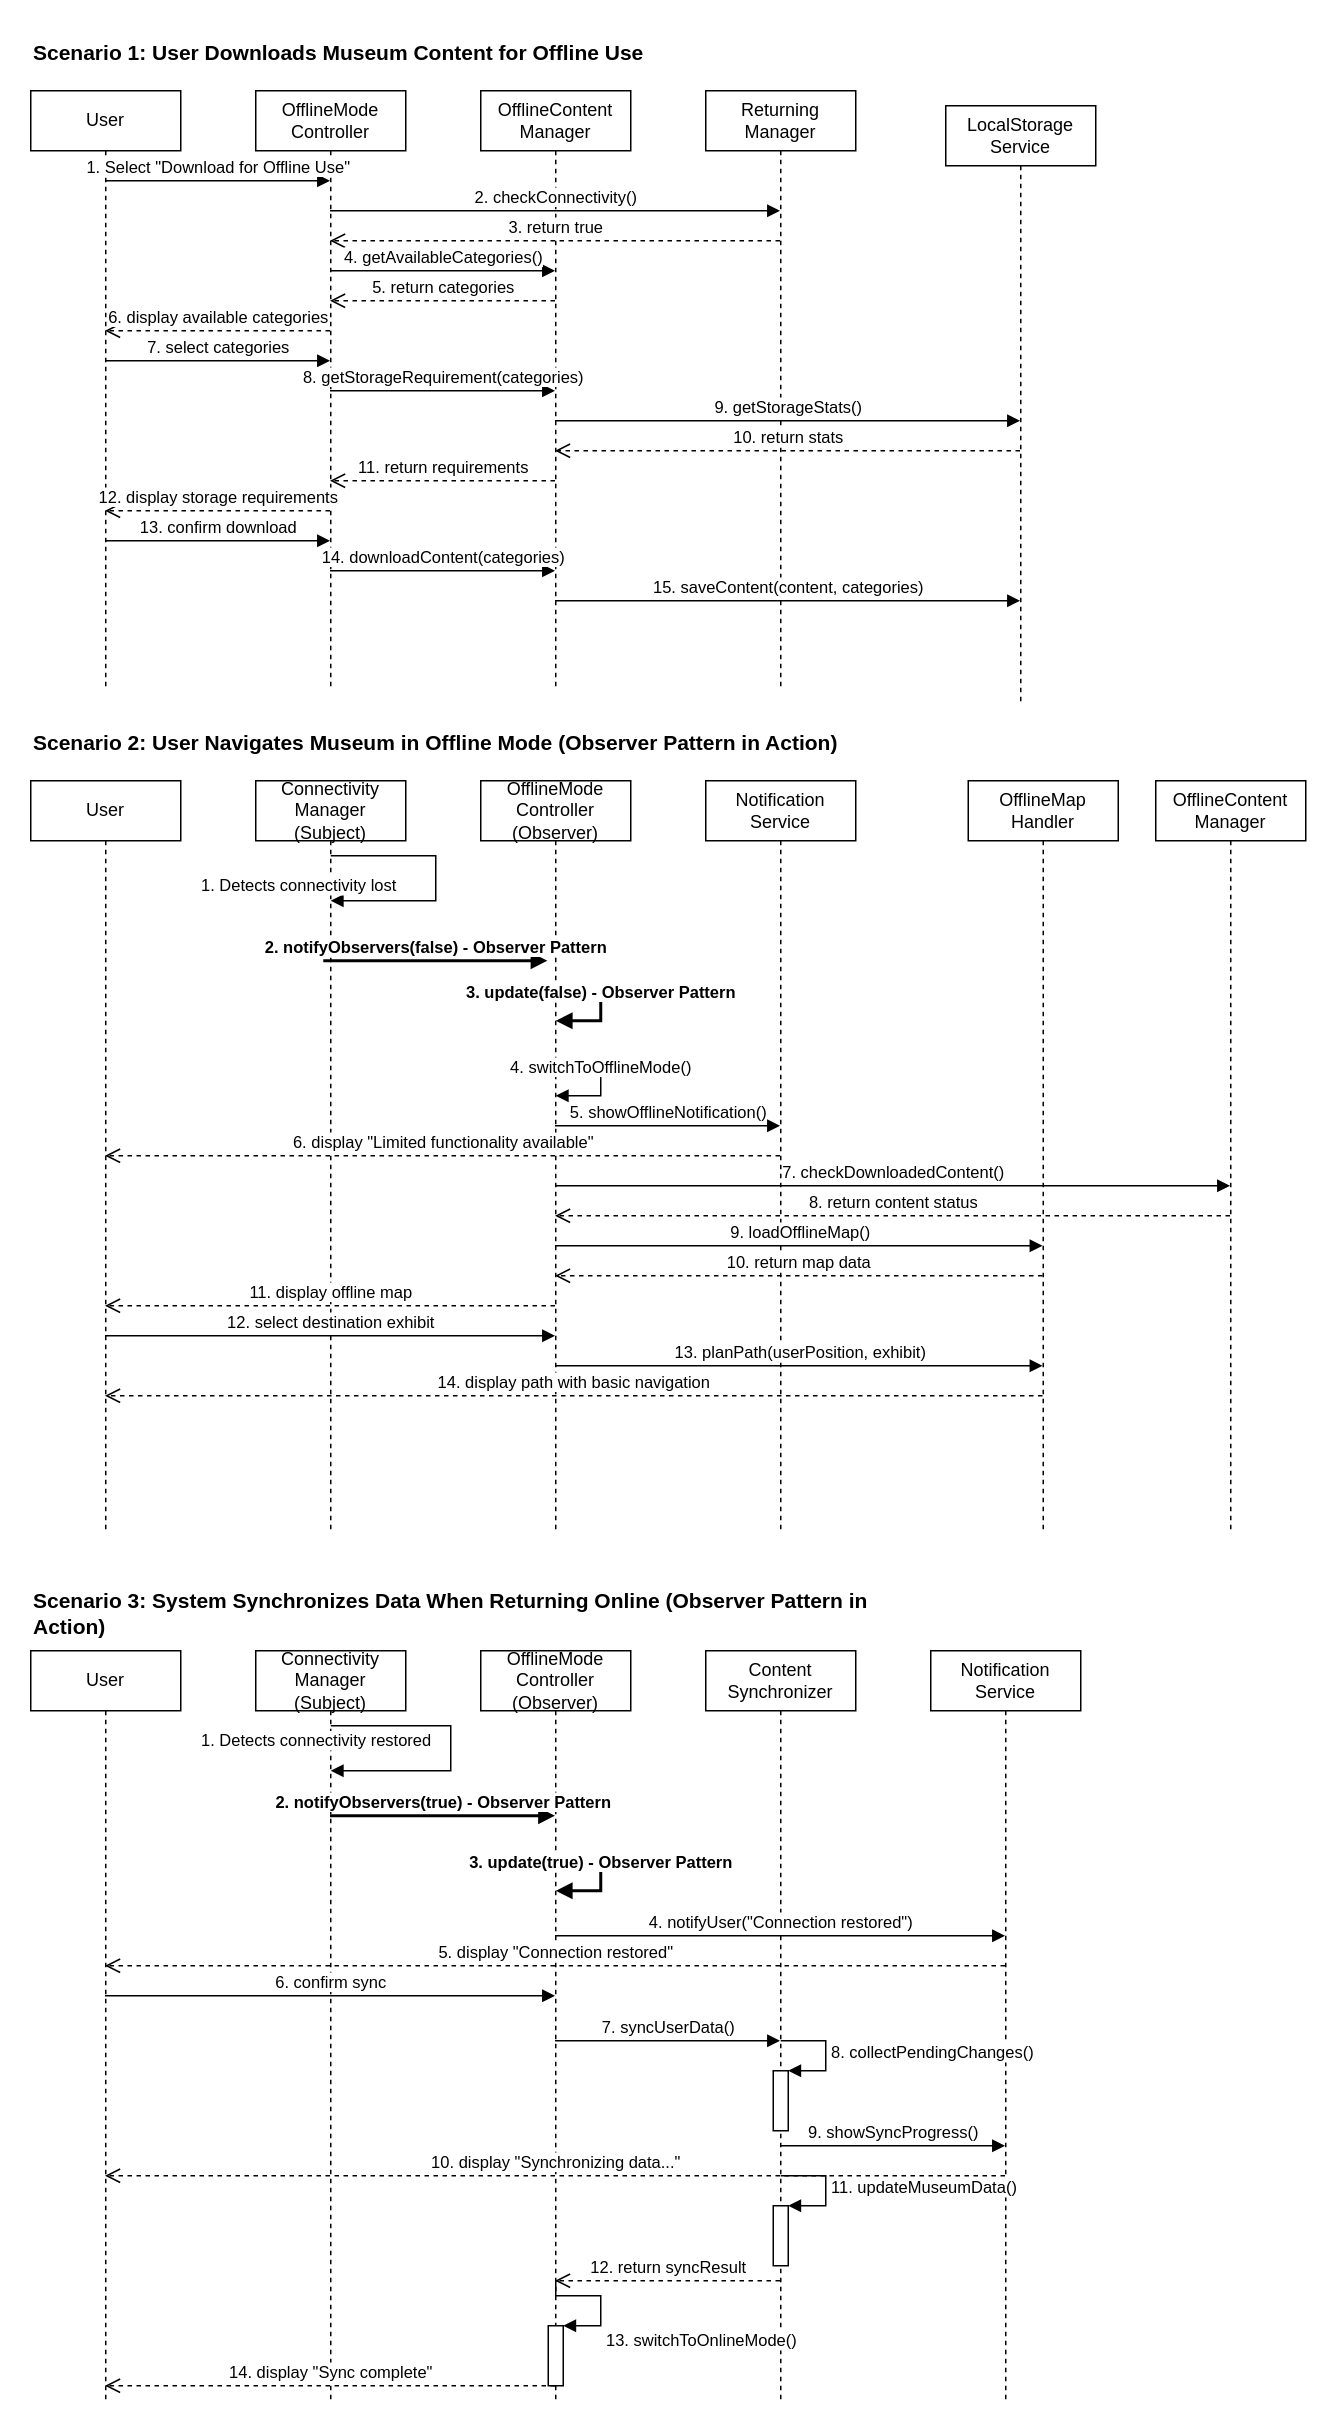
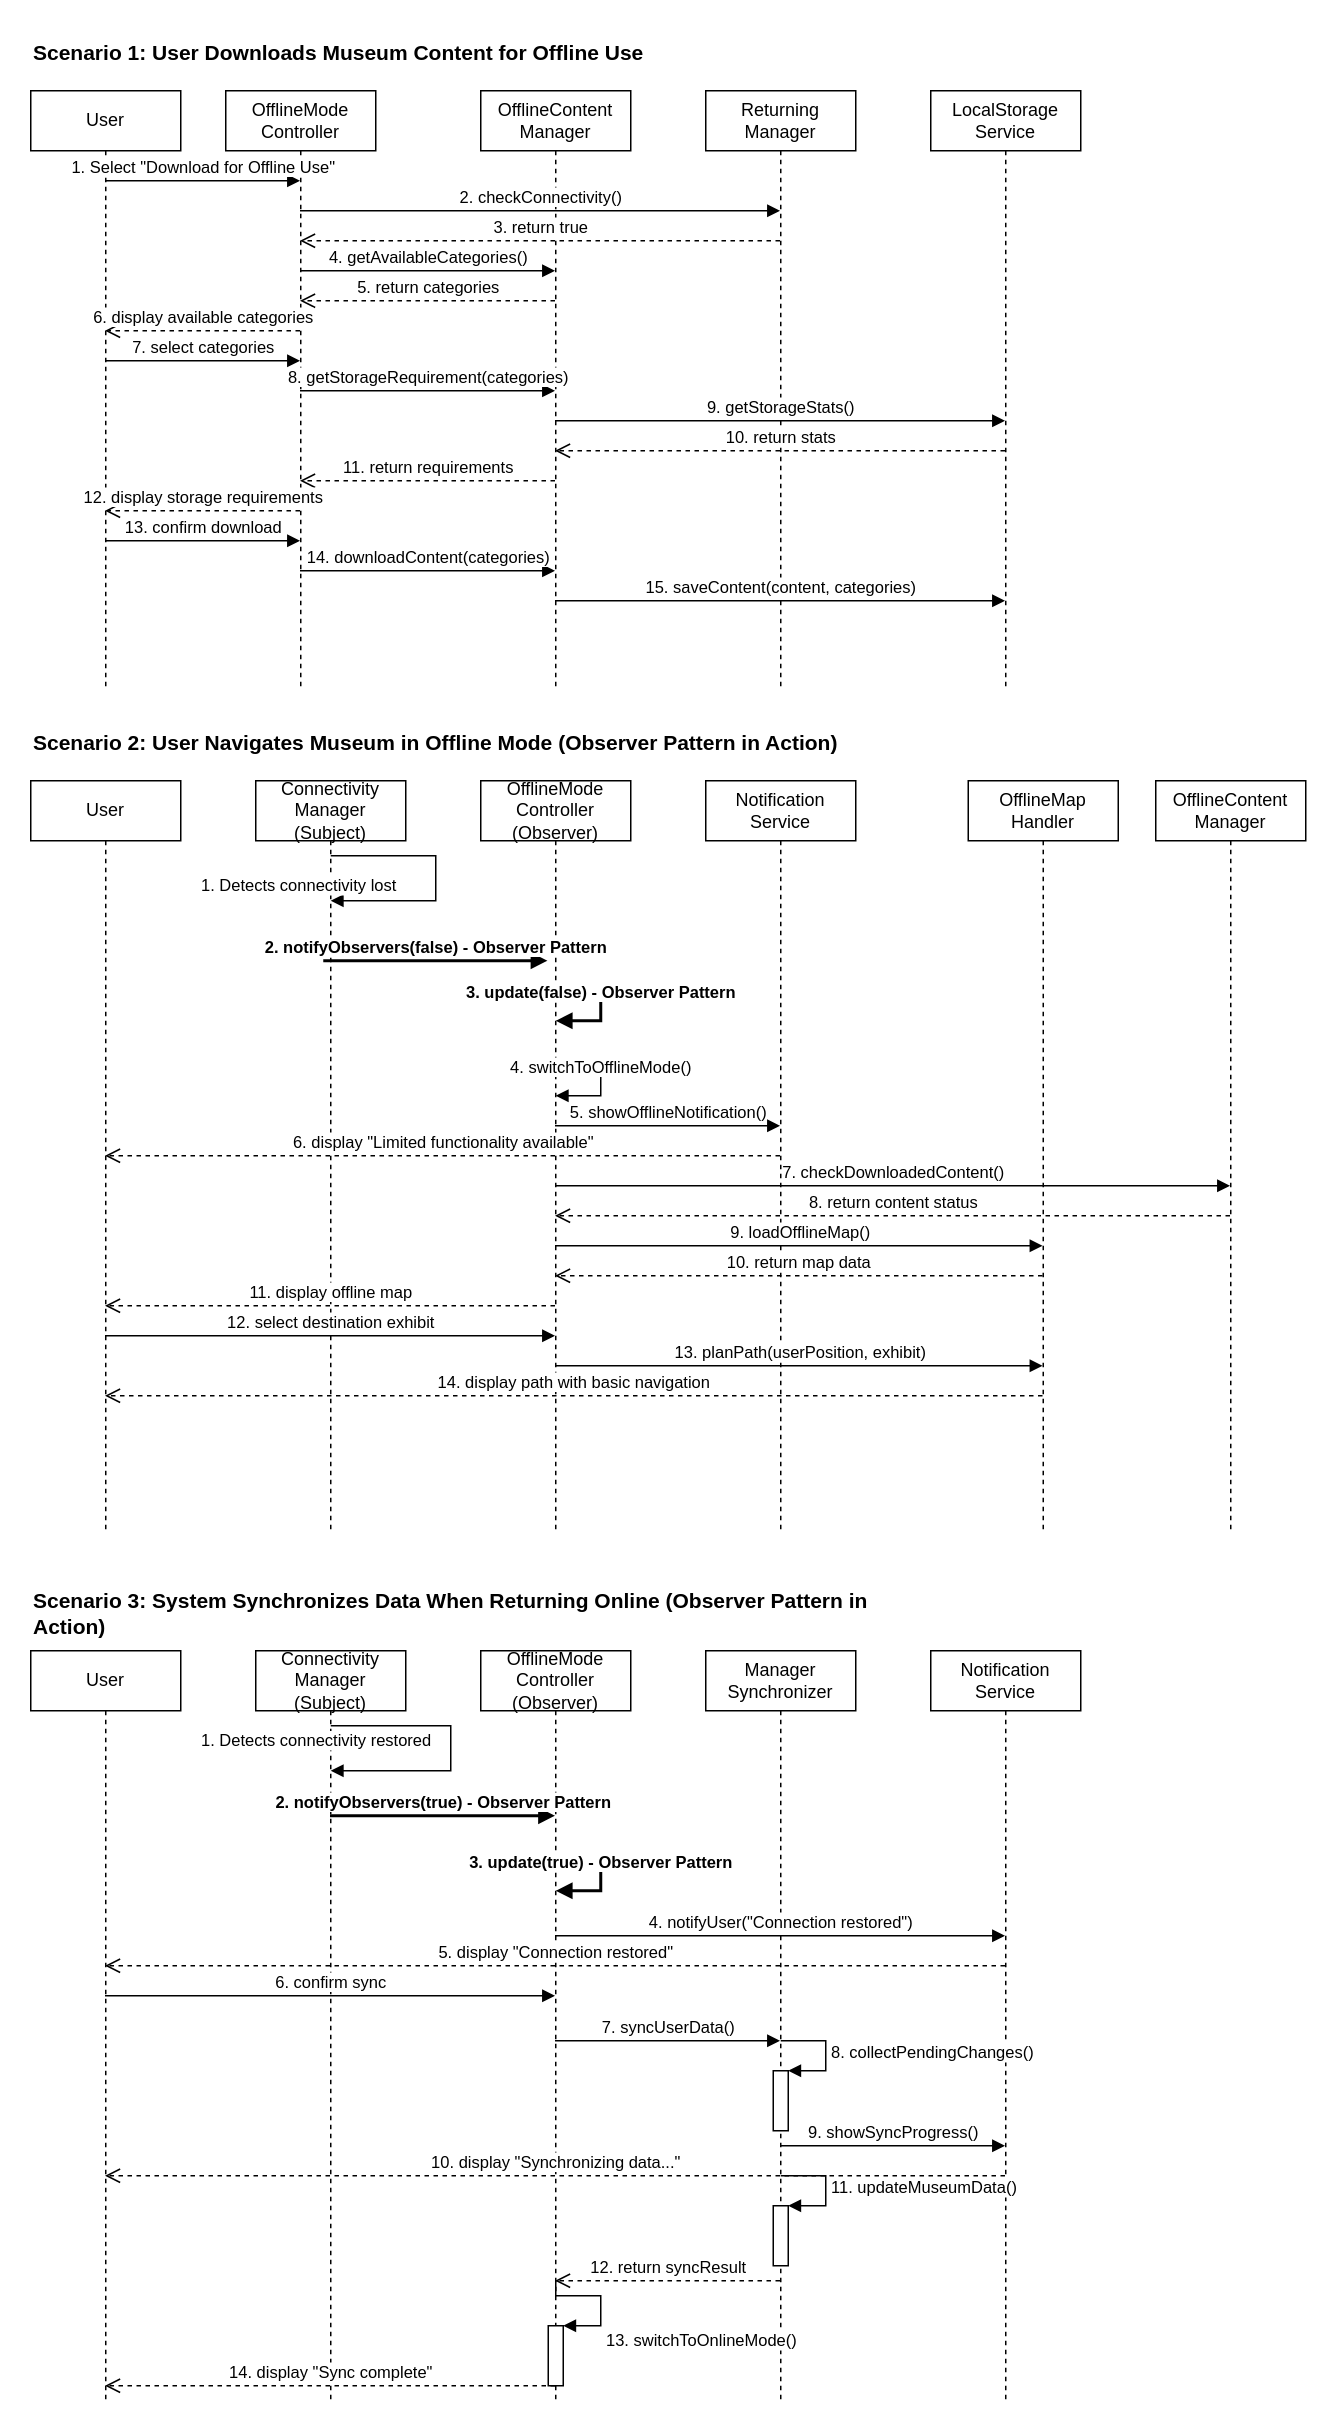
node "OfflineMode Controller": moved (331, 391) -> (301, 391)
node "LocalStorage Service": moved (1021, 406) -> (1006, 391)
node "Content Synchronizer": label "Content Synchronizer" -> "Manager Synchronizer"
